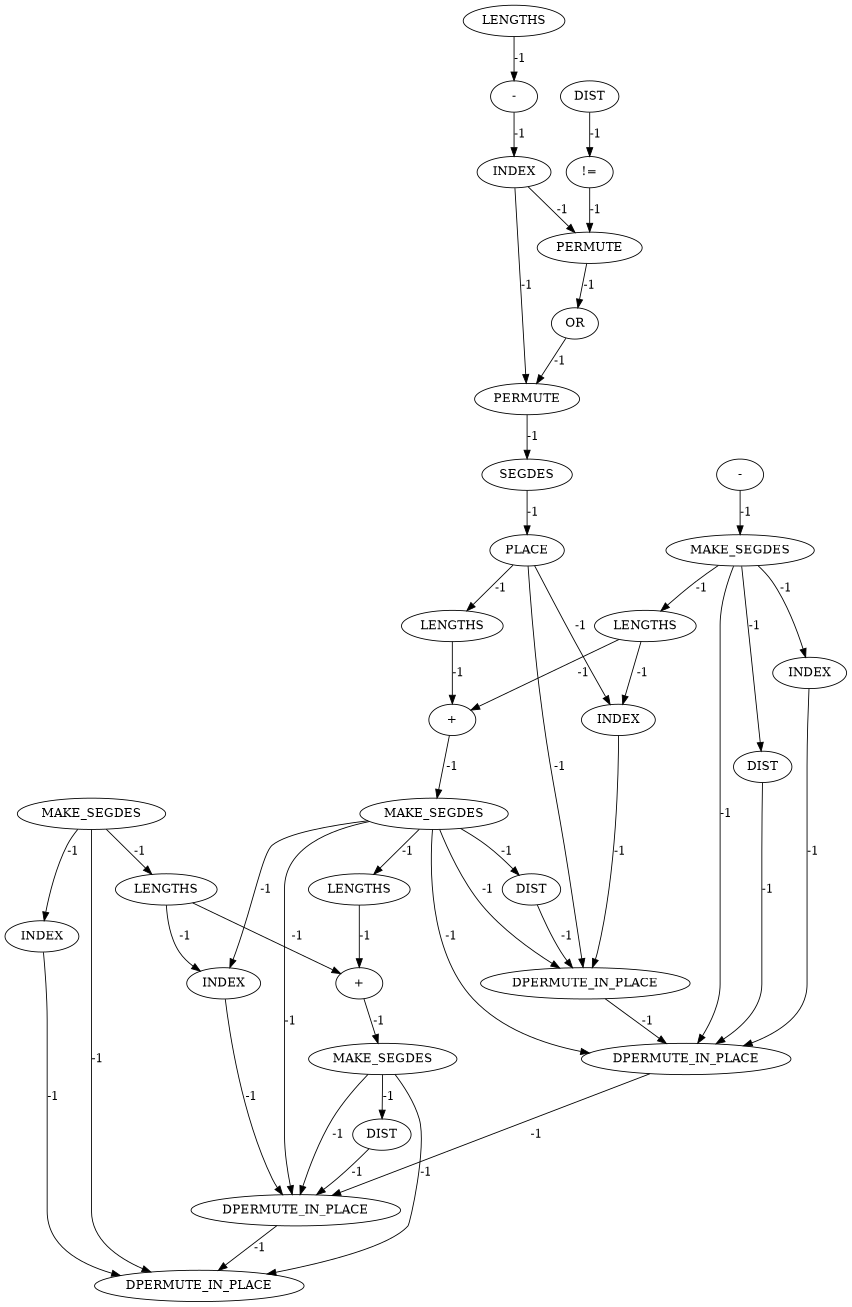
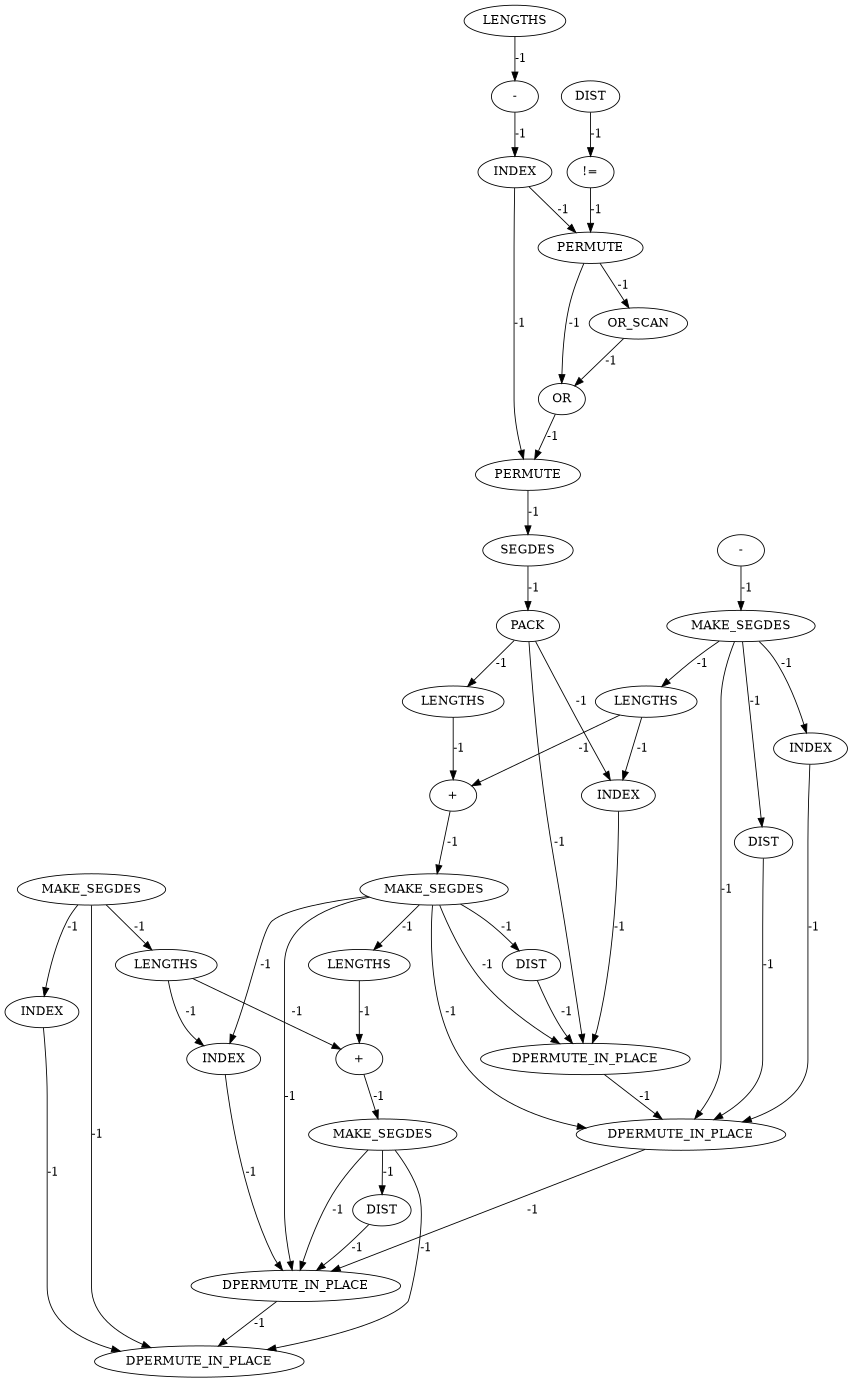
node "OR_SCAN": added
node "PLACE": label "PLACE" -> "PACK"
